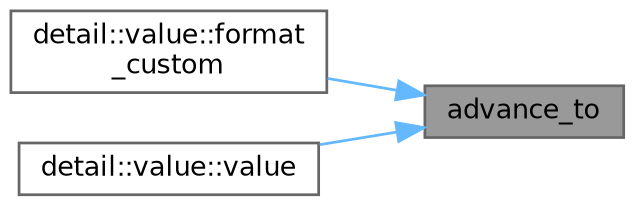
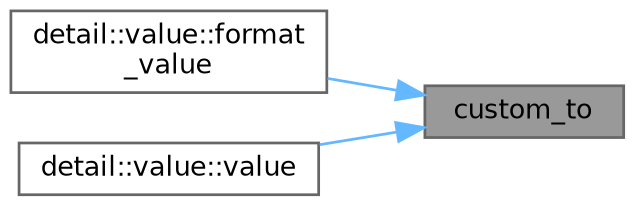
node "detail::value::format _custom": label "detail::value::format _custom" -> "detail::value::format _value"
node "advance_to": label "advance_to" -> "custom_to"
